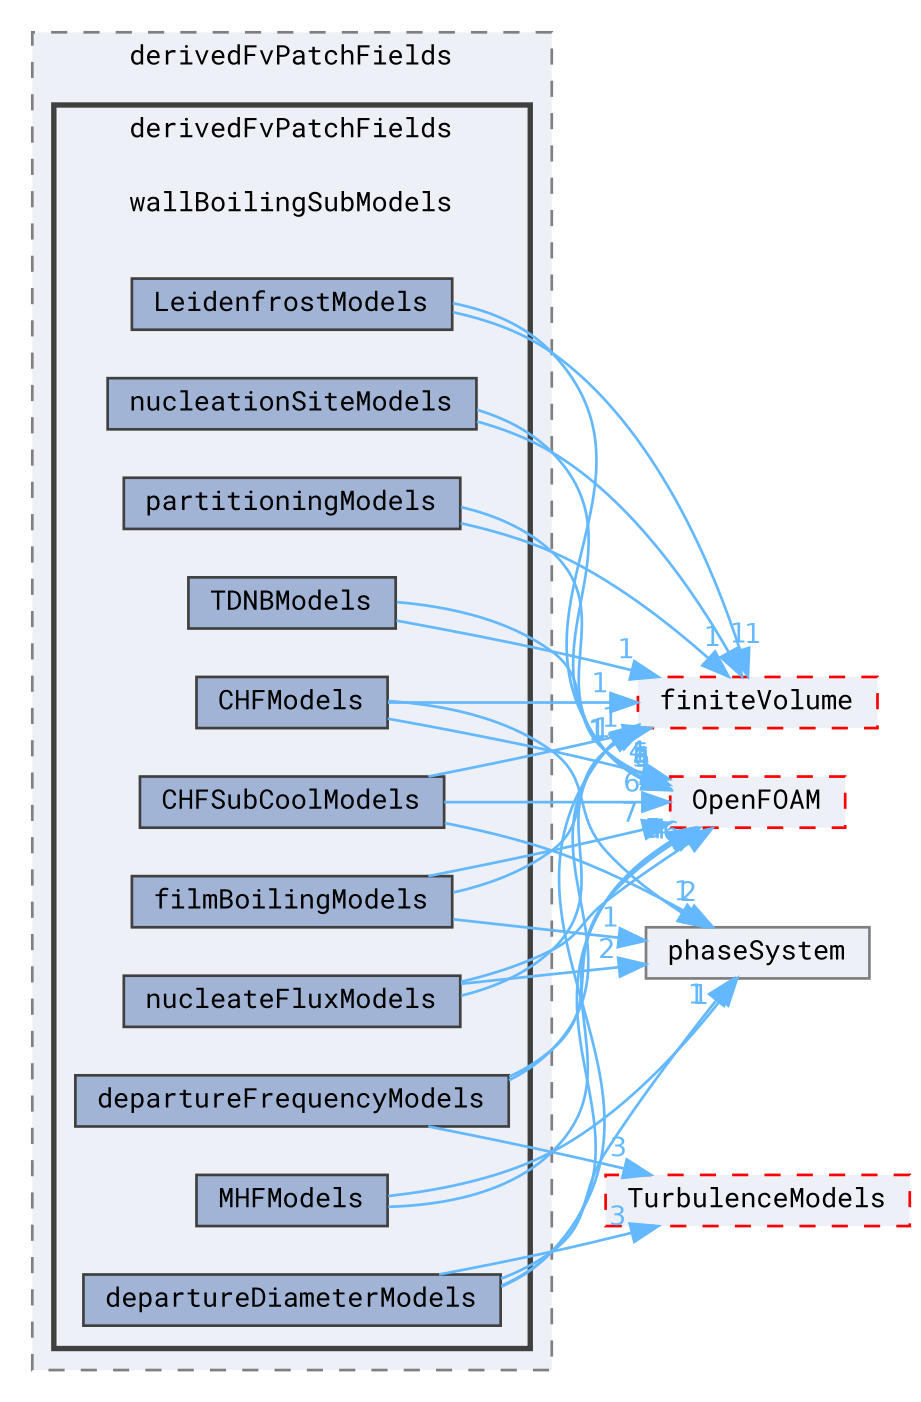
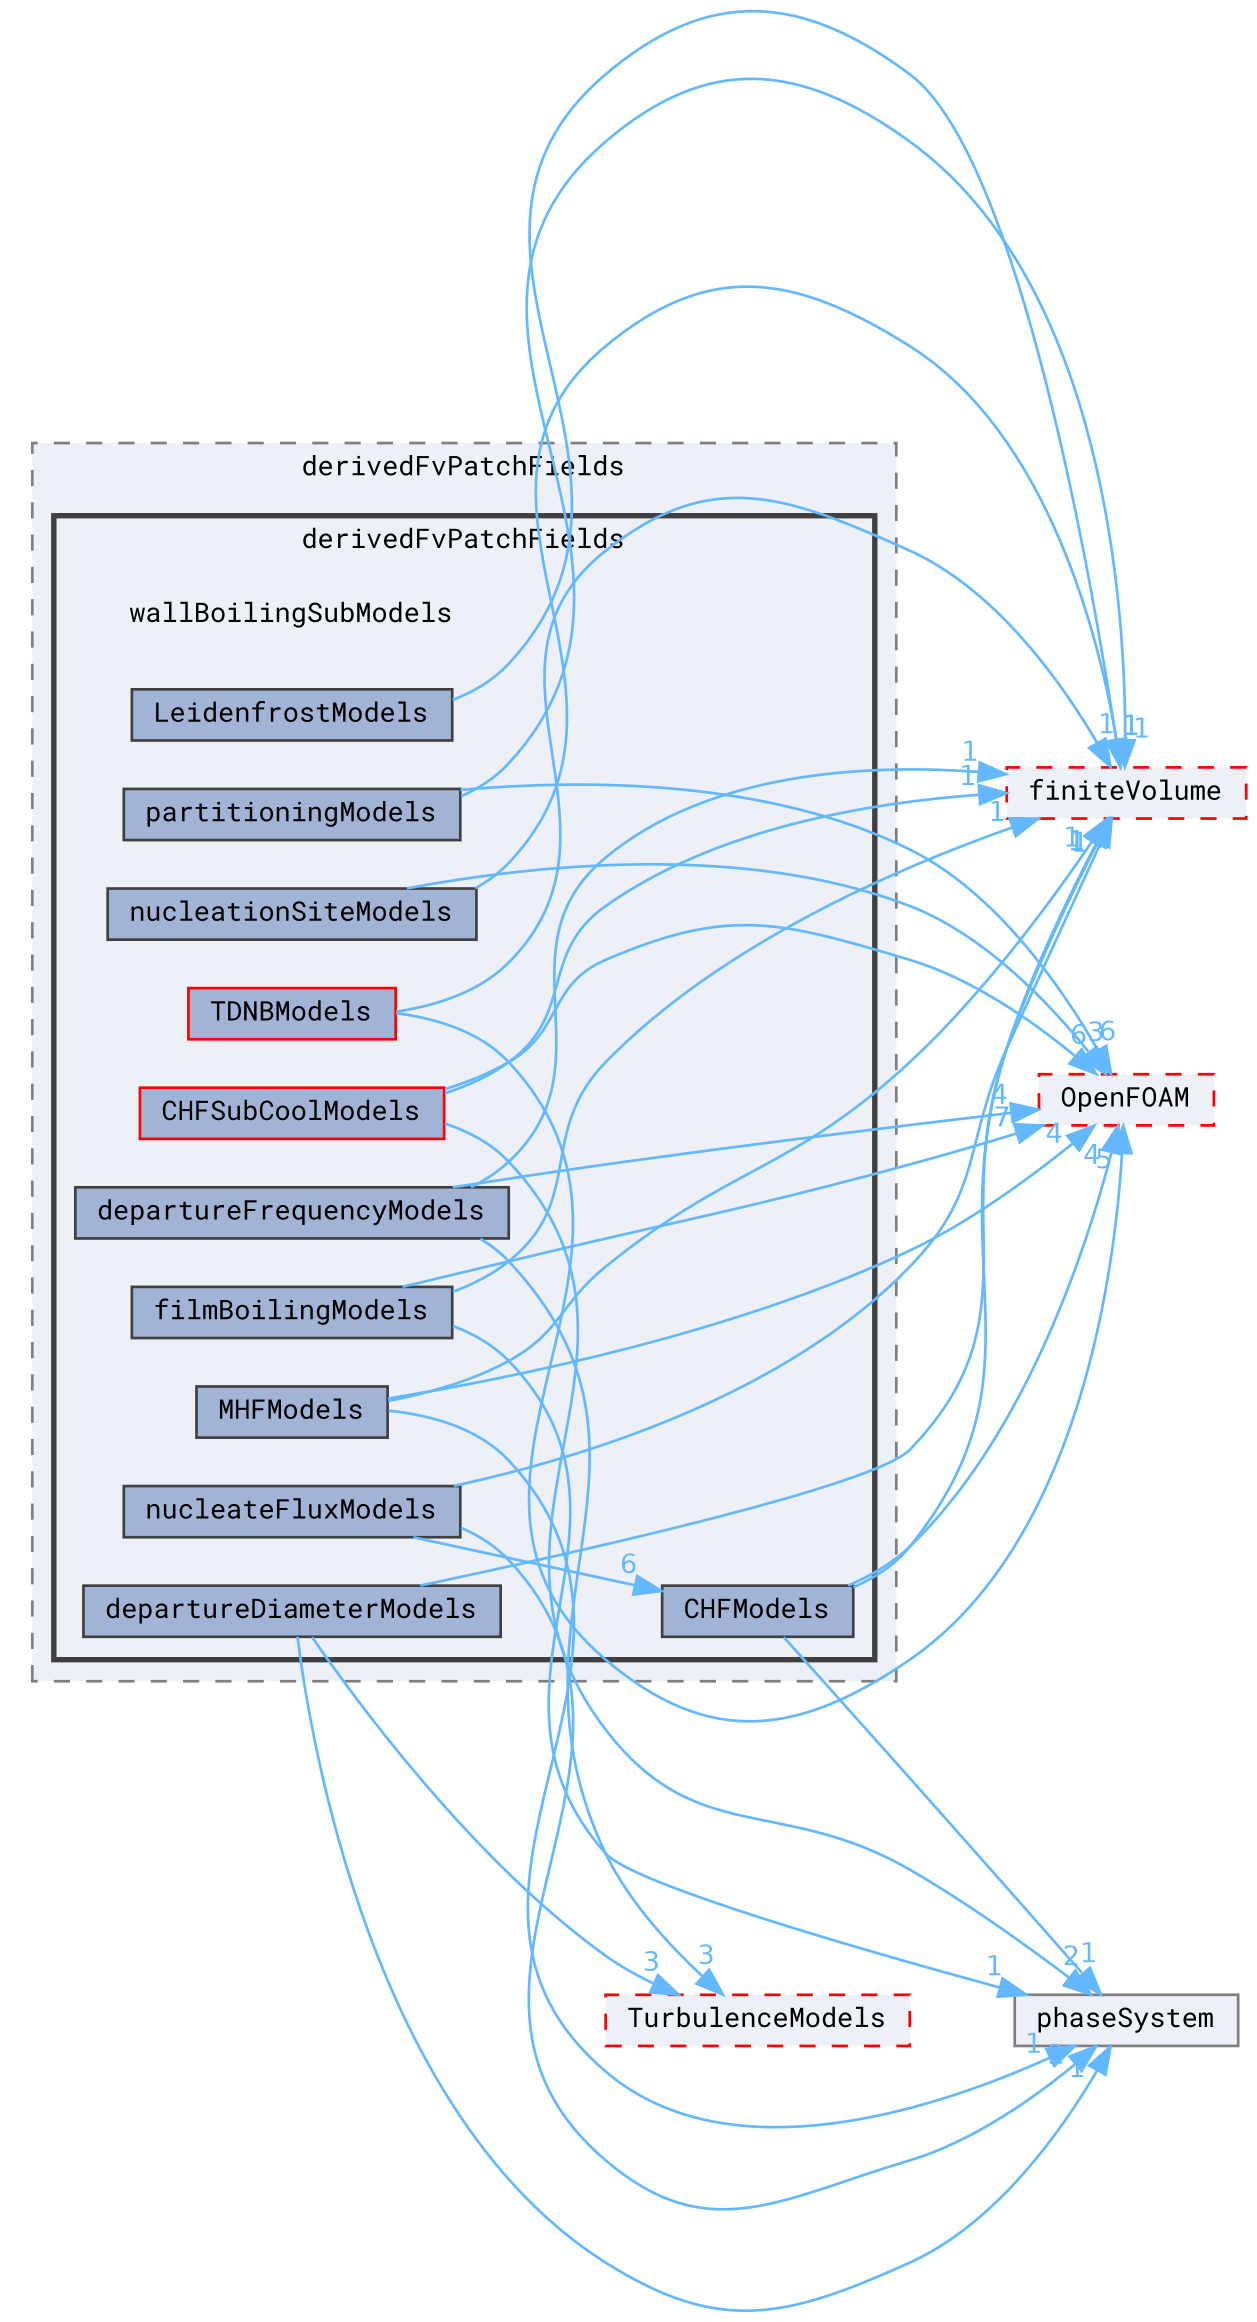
edge "LeidenfrostModels" -> "OpenFOAM": removed
node "TDNBModels": color grey25 -> red
node "CHFSubCoolModels": color grey25 -> red
edge "nucleateFluxModels" -> "OpenFOAM": now "nucleateFluxModels" -> "CHFModels"
edge "departureDiameterModels" -> "OpenFOAM": removed
edge "MHFModels" -> "finiteVolume": added
